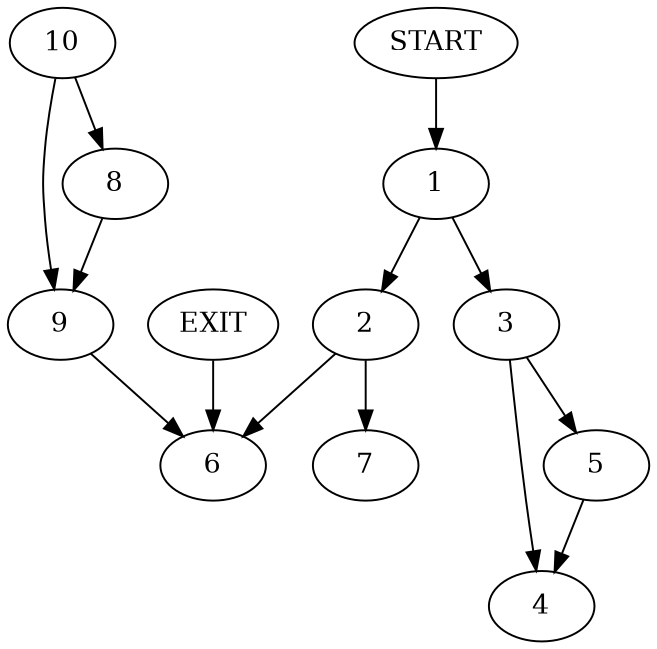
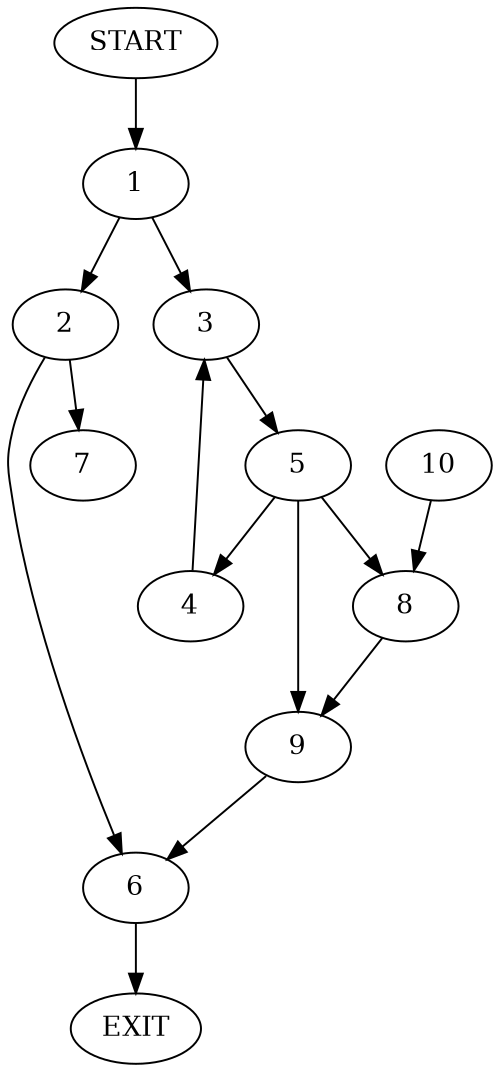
edge "10" -> "9": now "5" -> "9"
edge "EXIT" -> "6": reversed
edge "3" -> "4": reversed
edge "5" -> "8": added
